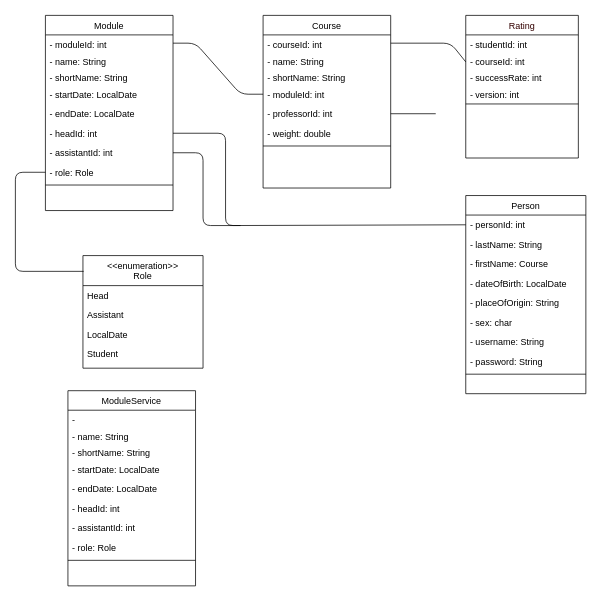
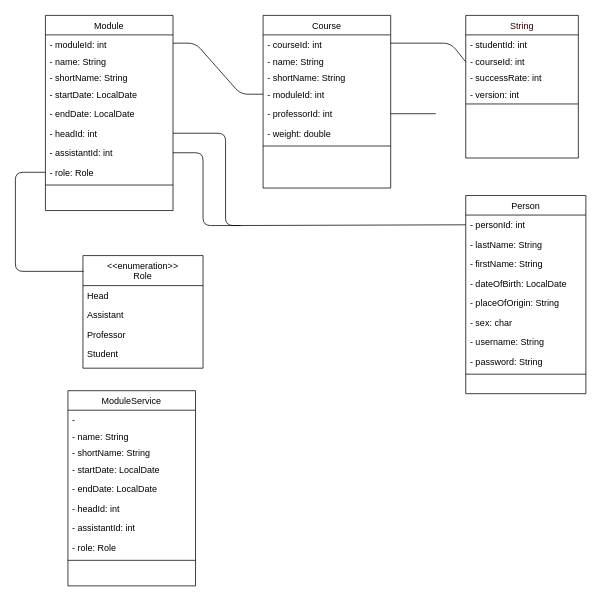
node "Rating": label "Rating" -> "String"
node "- firstName: Course": label "- firstName: Course" -> "- firstName: String"
node "LocalDate": label "LocalDate" -> "Professor"
